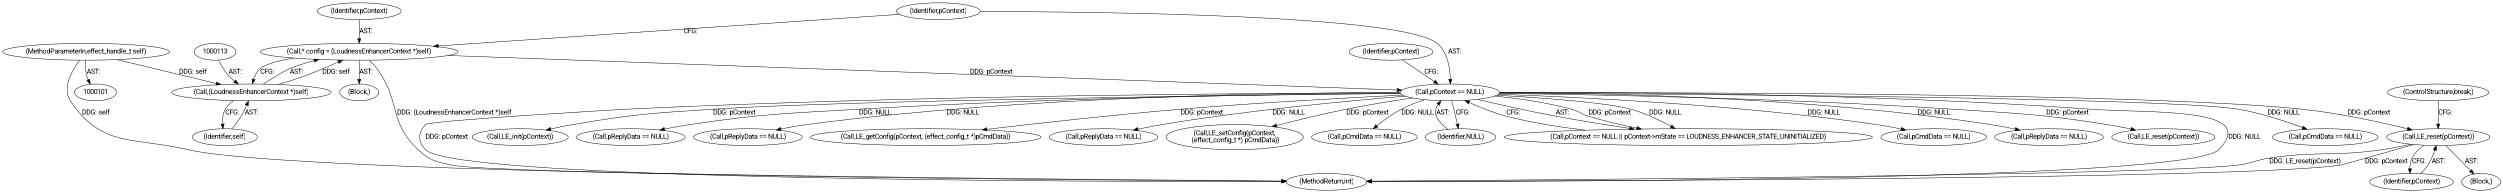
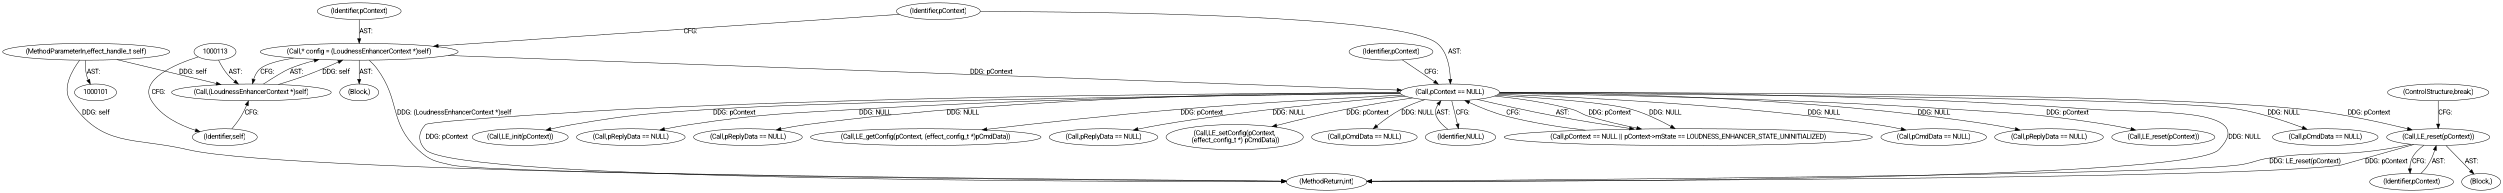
edge "(Call,(LoudnessEnhancerContext *)self)" -> "(Identifier,self)": now "1000113" -> "(Identifier,self)"
edge "(Identifier,self)" -> "(Call,(LoudnessEnhancerContext *)self)": label "AST: " -> "CFG: "
